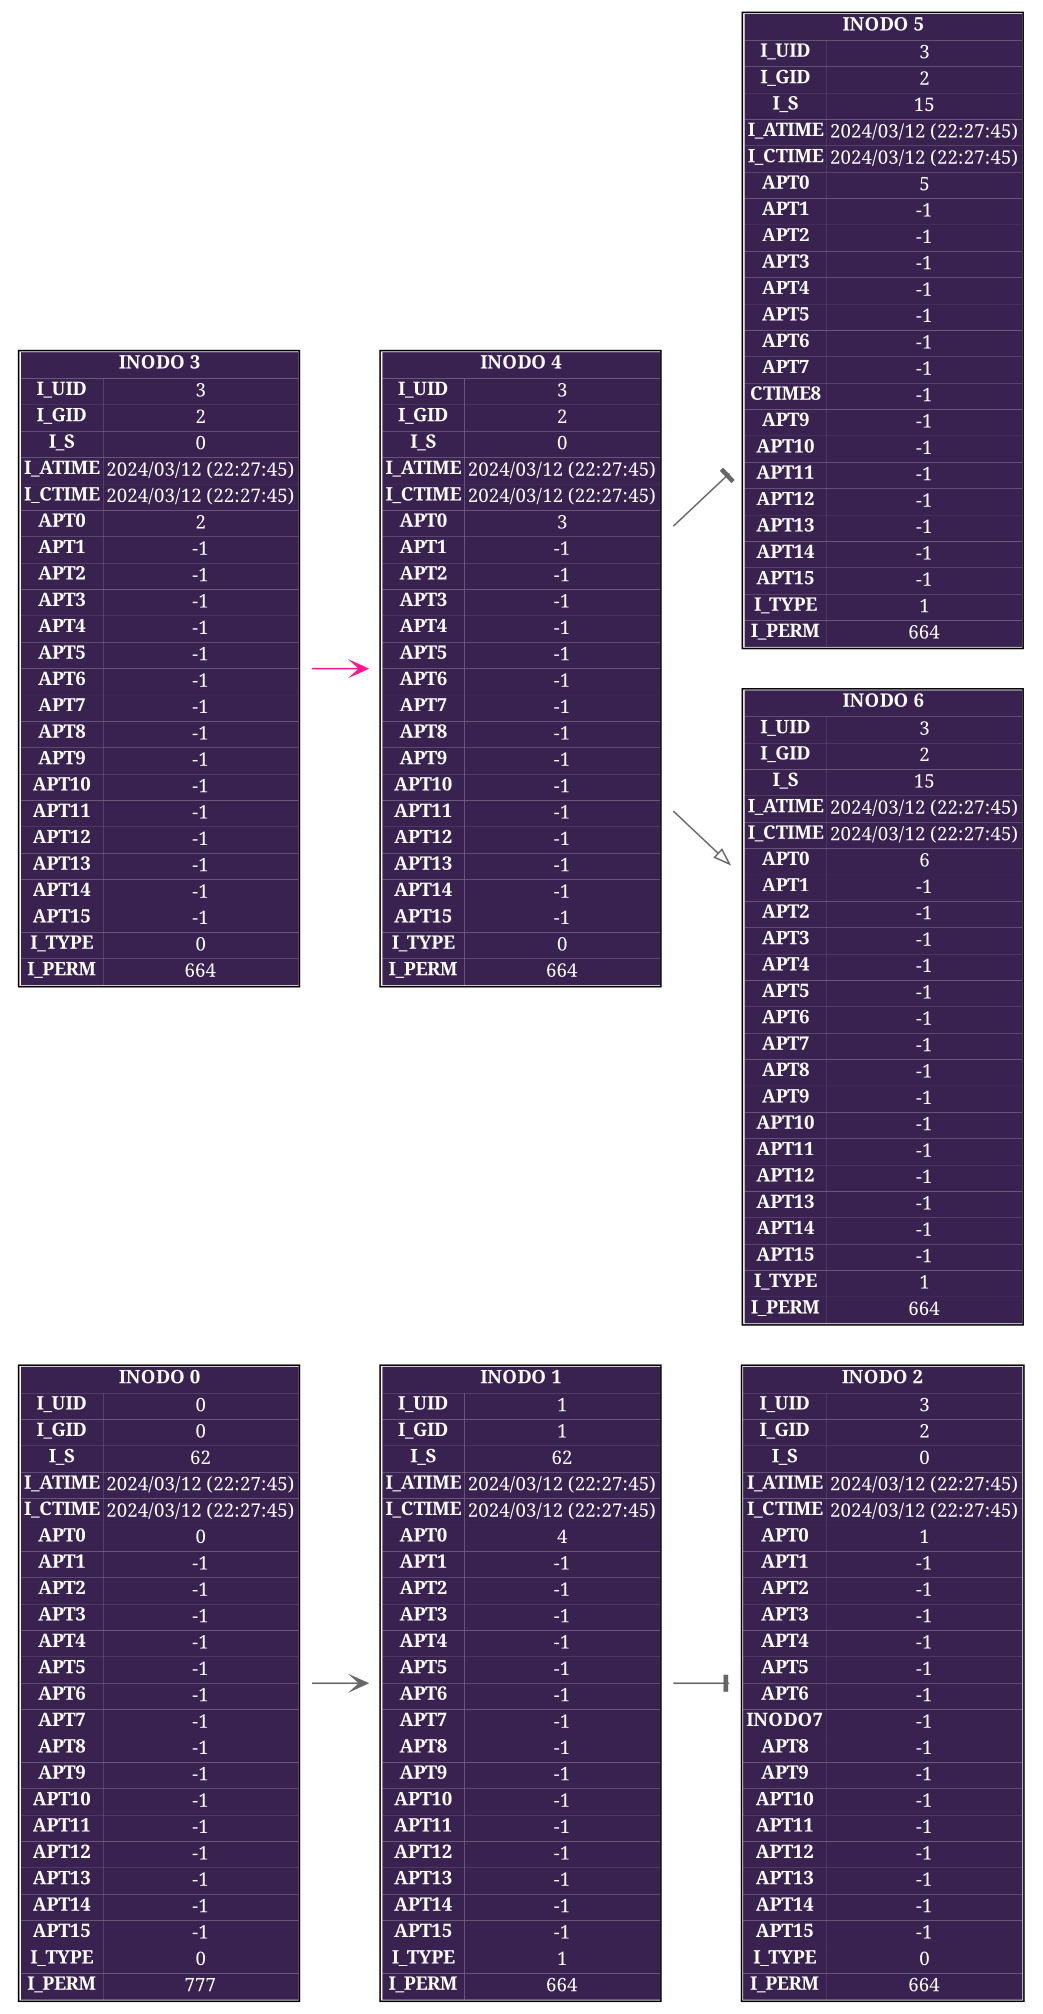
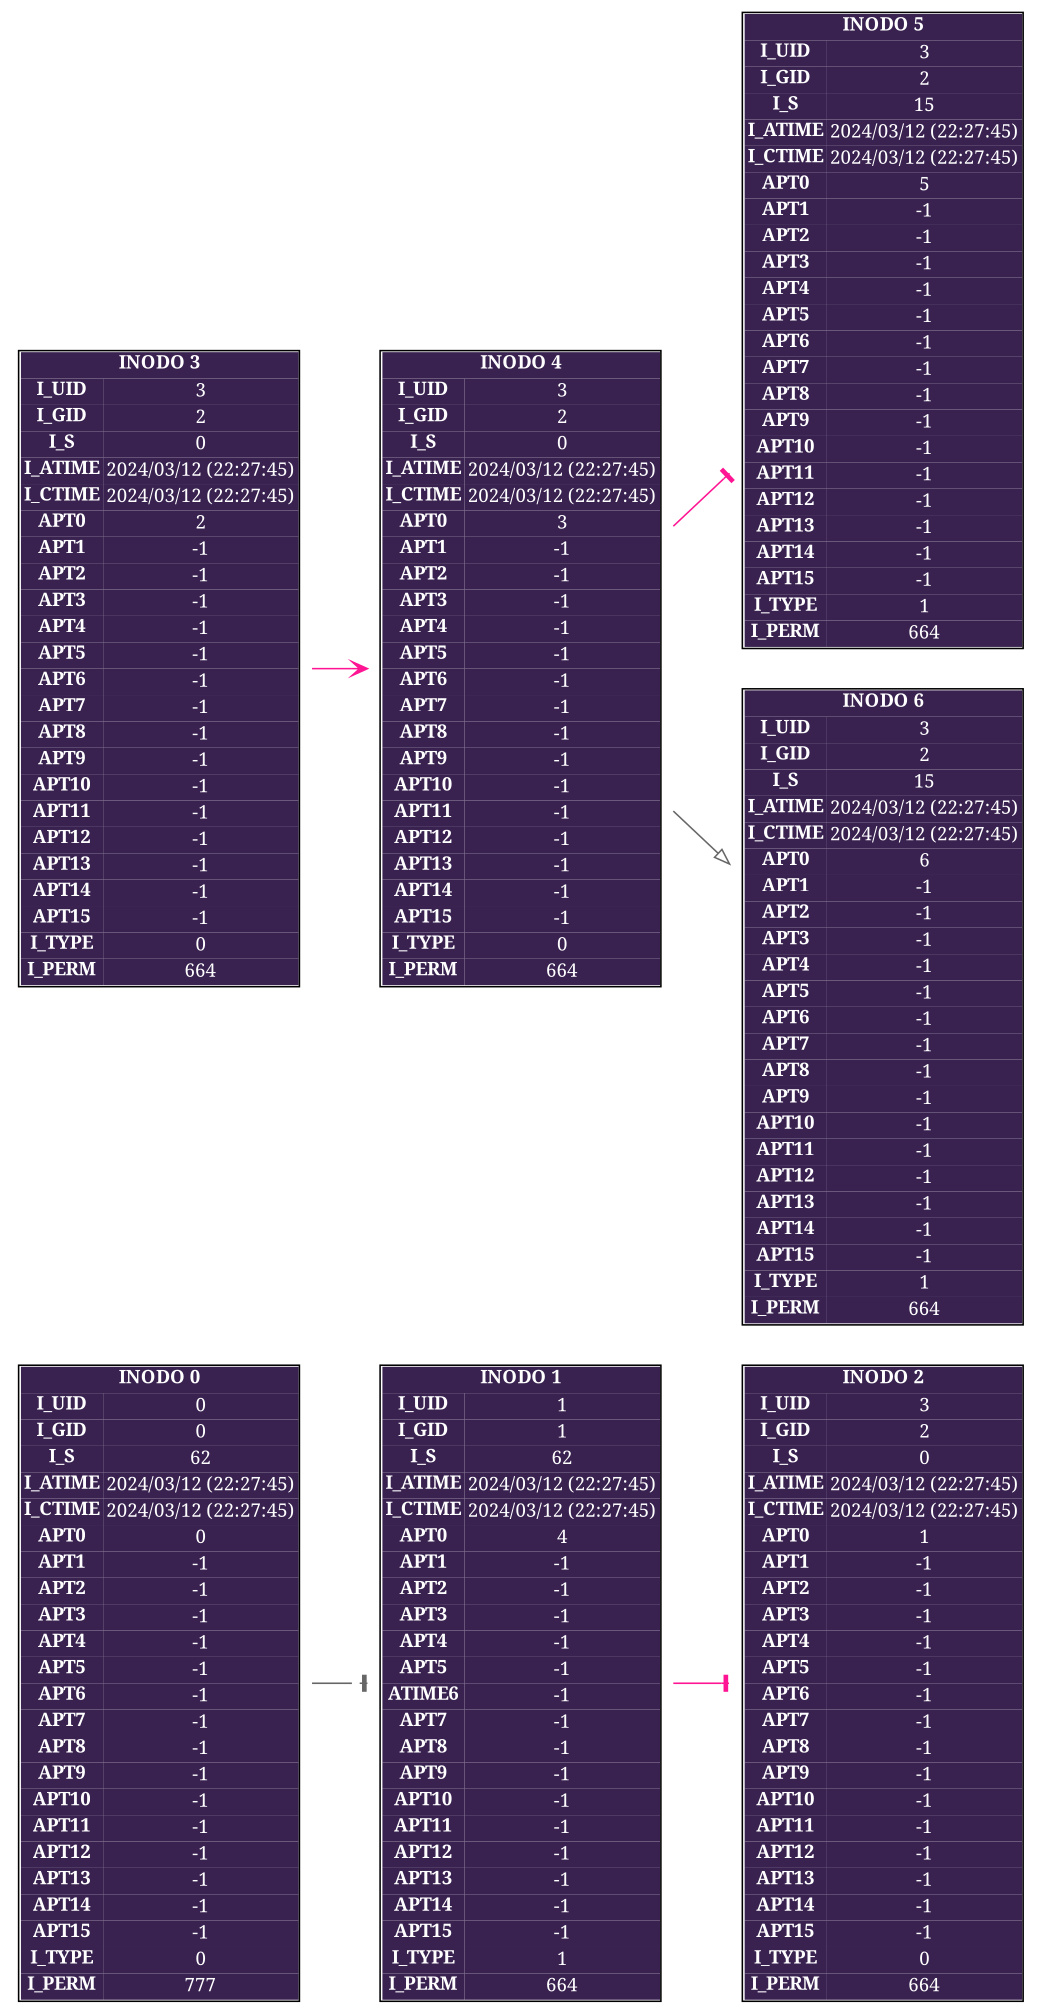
node "INODO 5": text "CTIME8" -> "APT8"
edge "INODO 4" -> "INODO 5": color gray40 -> deeppink
edge "INODO 0" -> "INODO 1": arrowhead vee -> tee
edge "INODO 1" -> "INODO 2": color gray40 -> deeppink
node "INODO 1": text "APT6" -> "ATIME6"
node "INODO 2": text "INODO7" -> "APT7"
